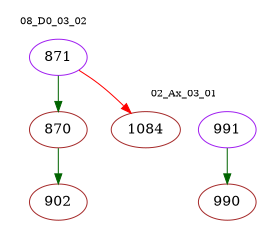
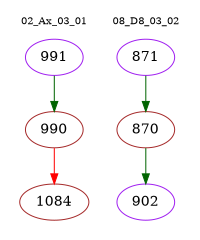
cluster "08_D0_03_02": label "08_D0_03_02" -> "08_D8_03_02"
edge "871" -> "1084": now "990" -> "1084"
node "902": color brown -> purple
